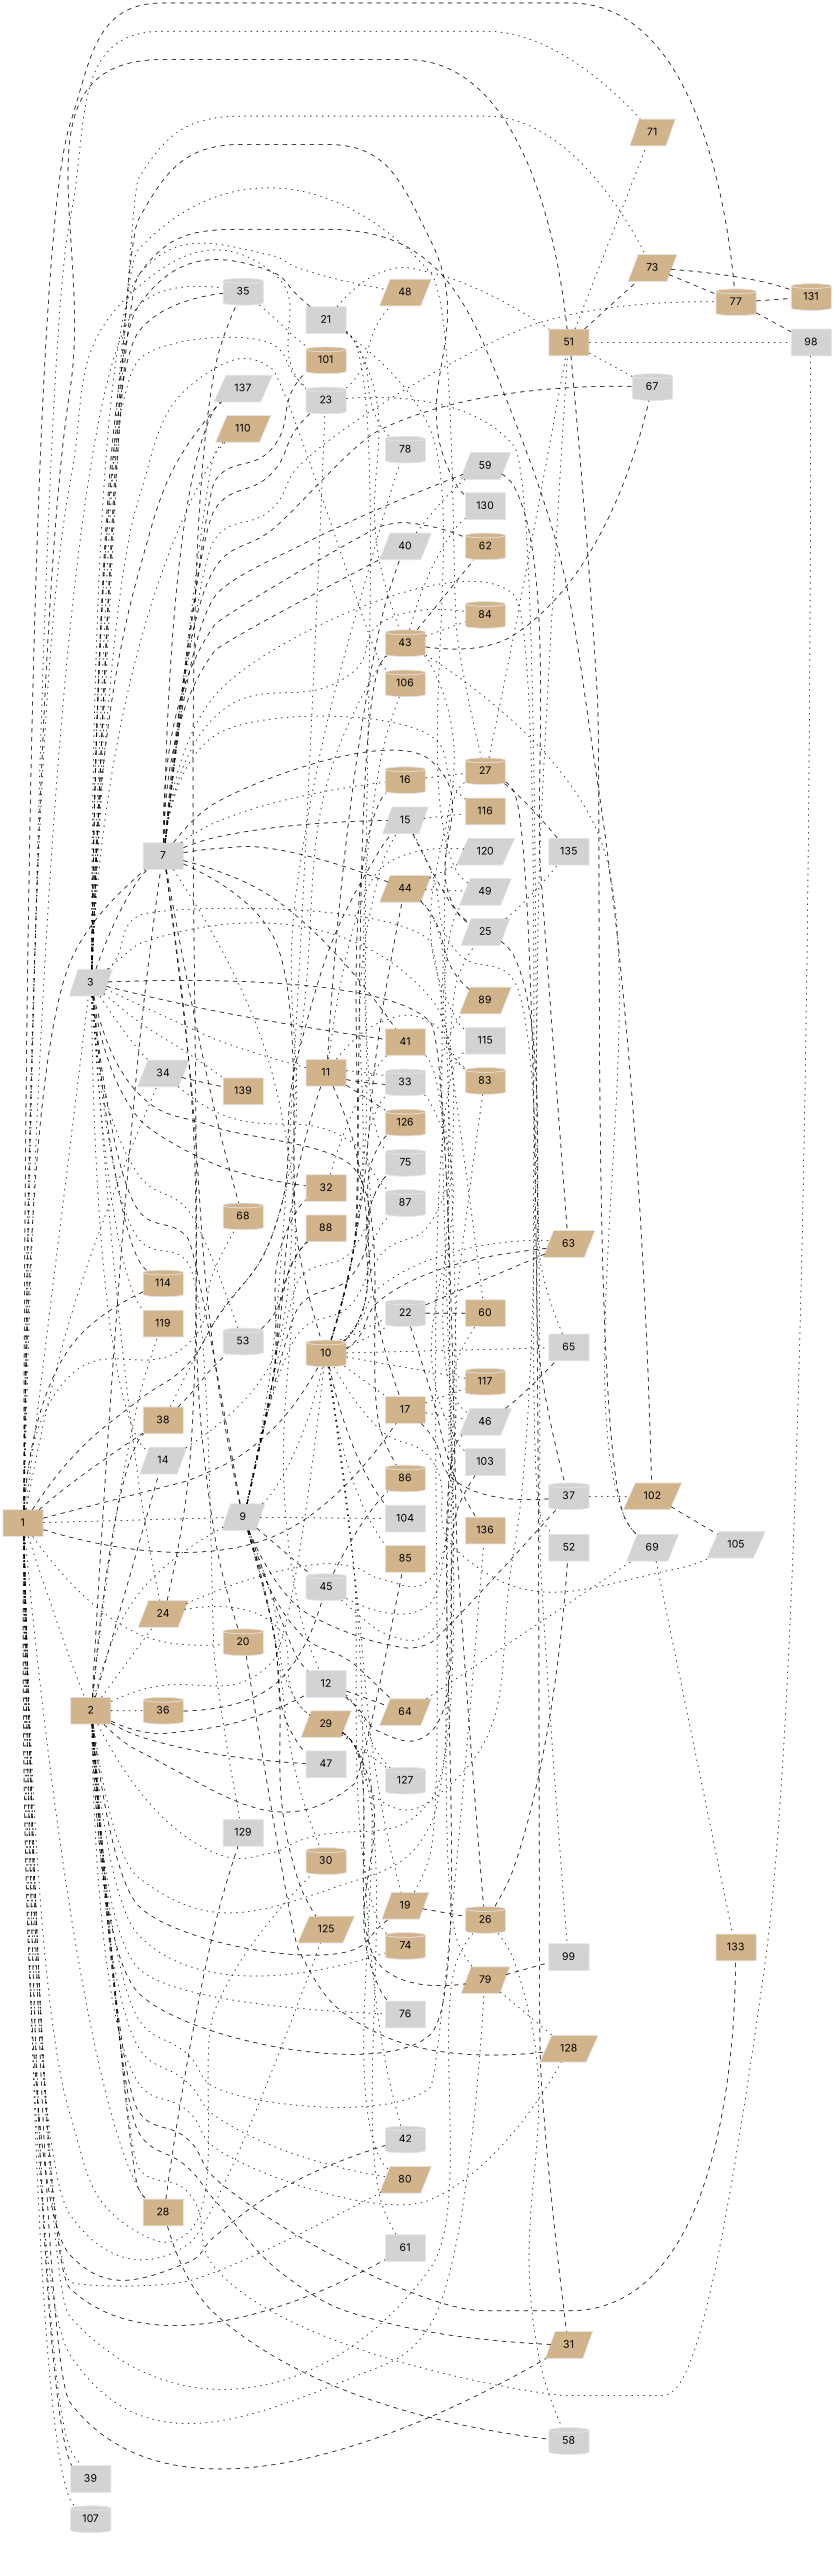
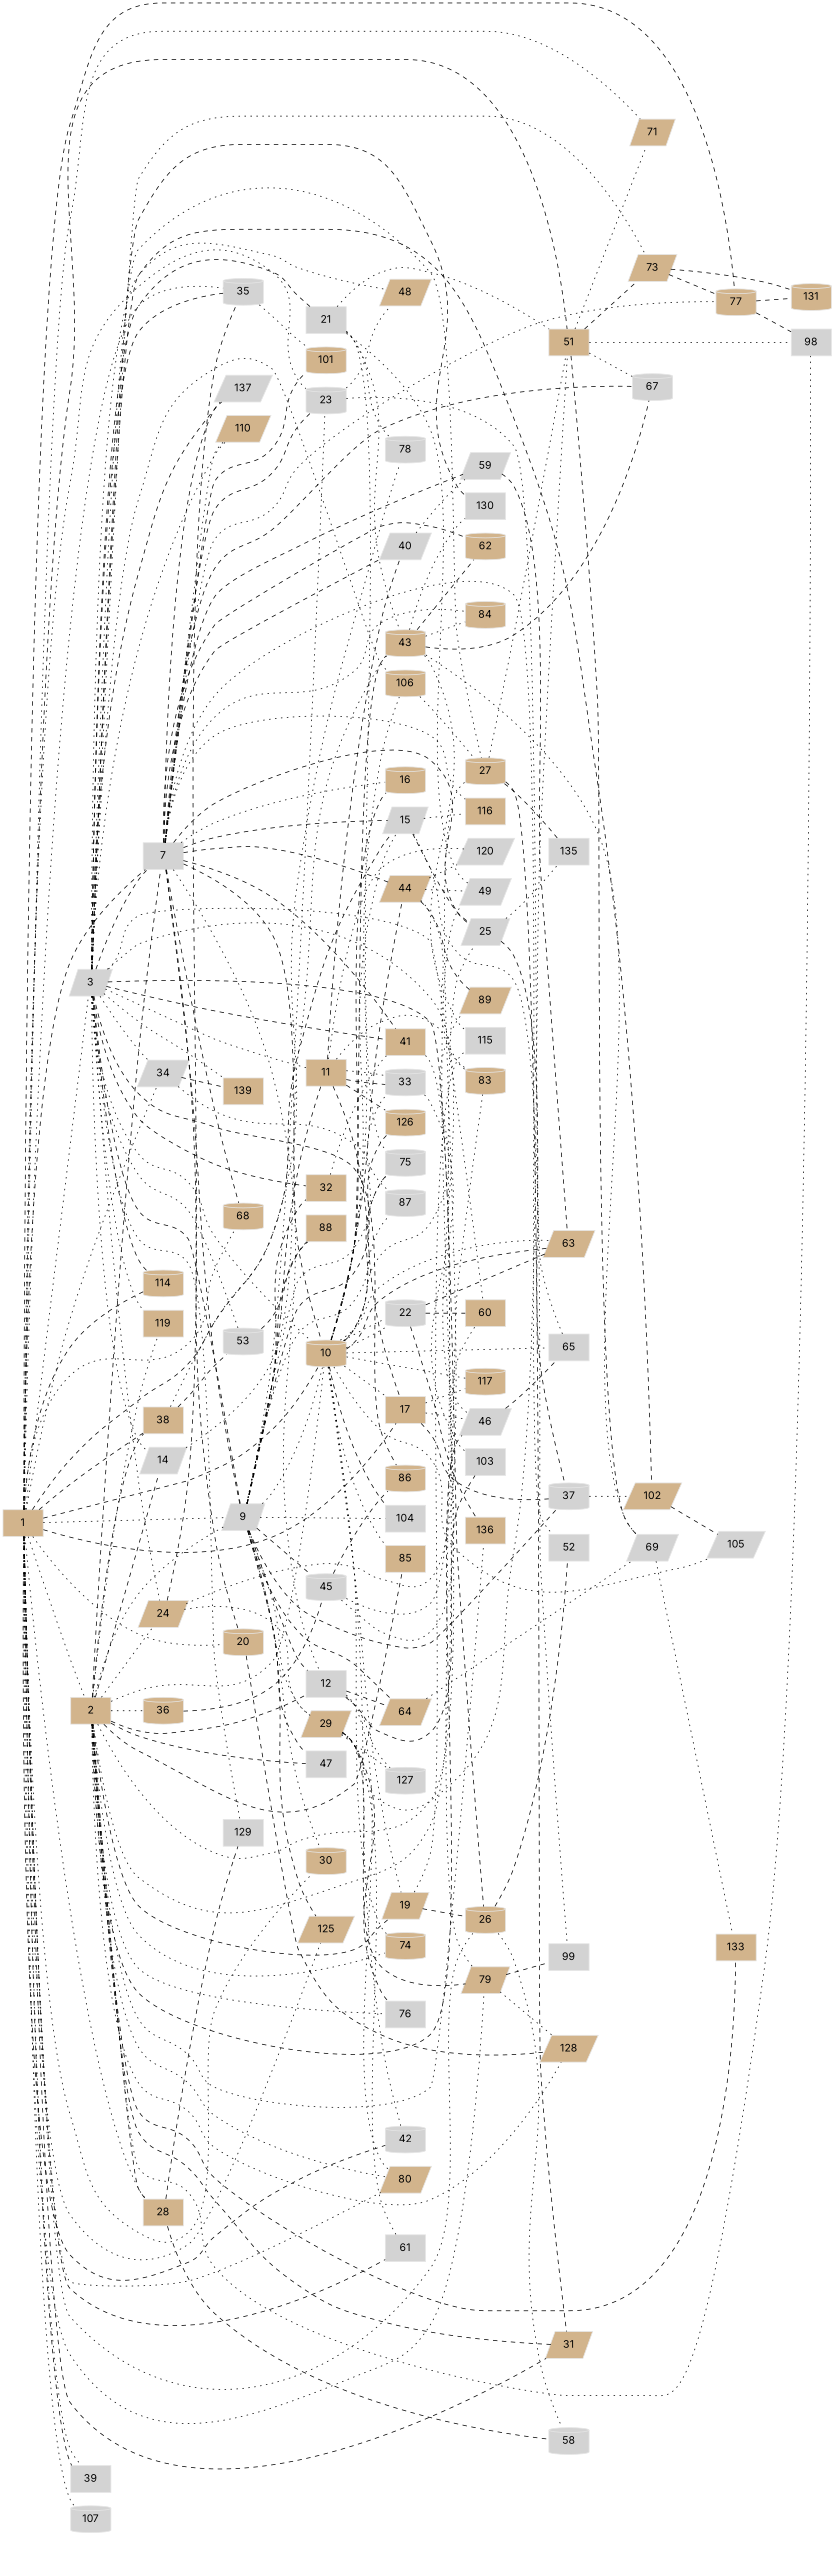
edge "23" -- "3": now "10" -- "3"
edge "27" -- "16": now "27" -- "106"
